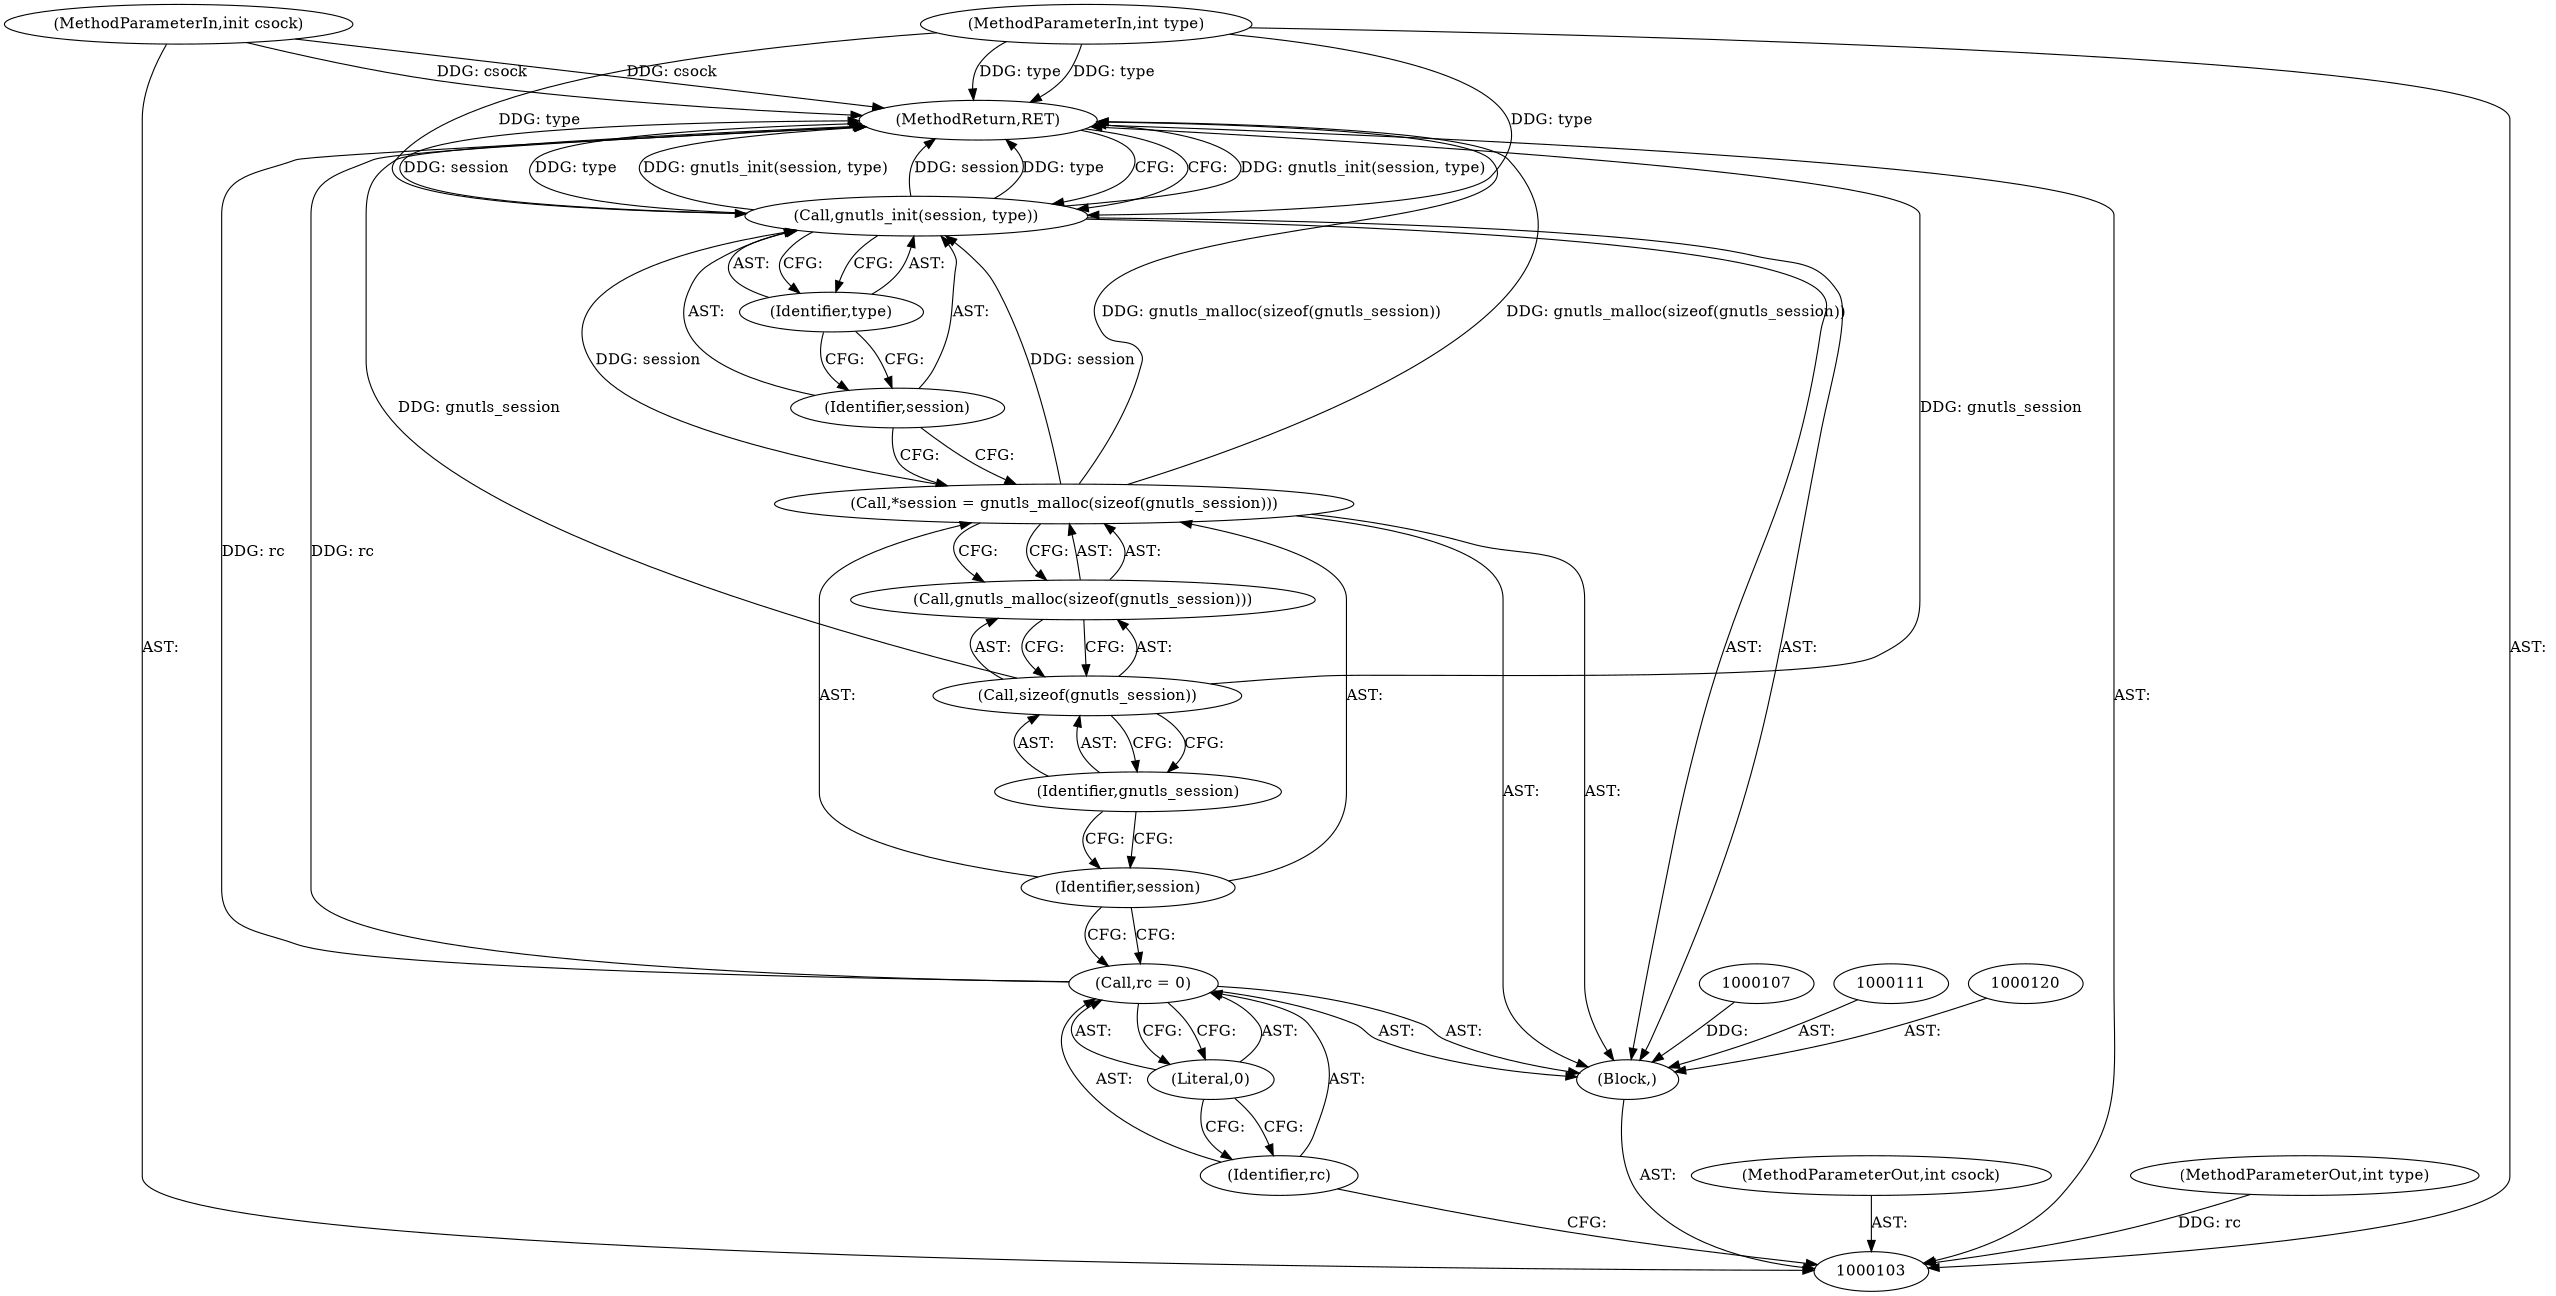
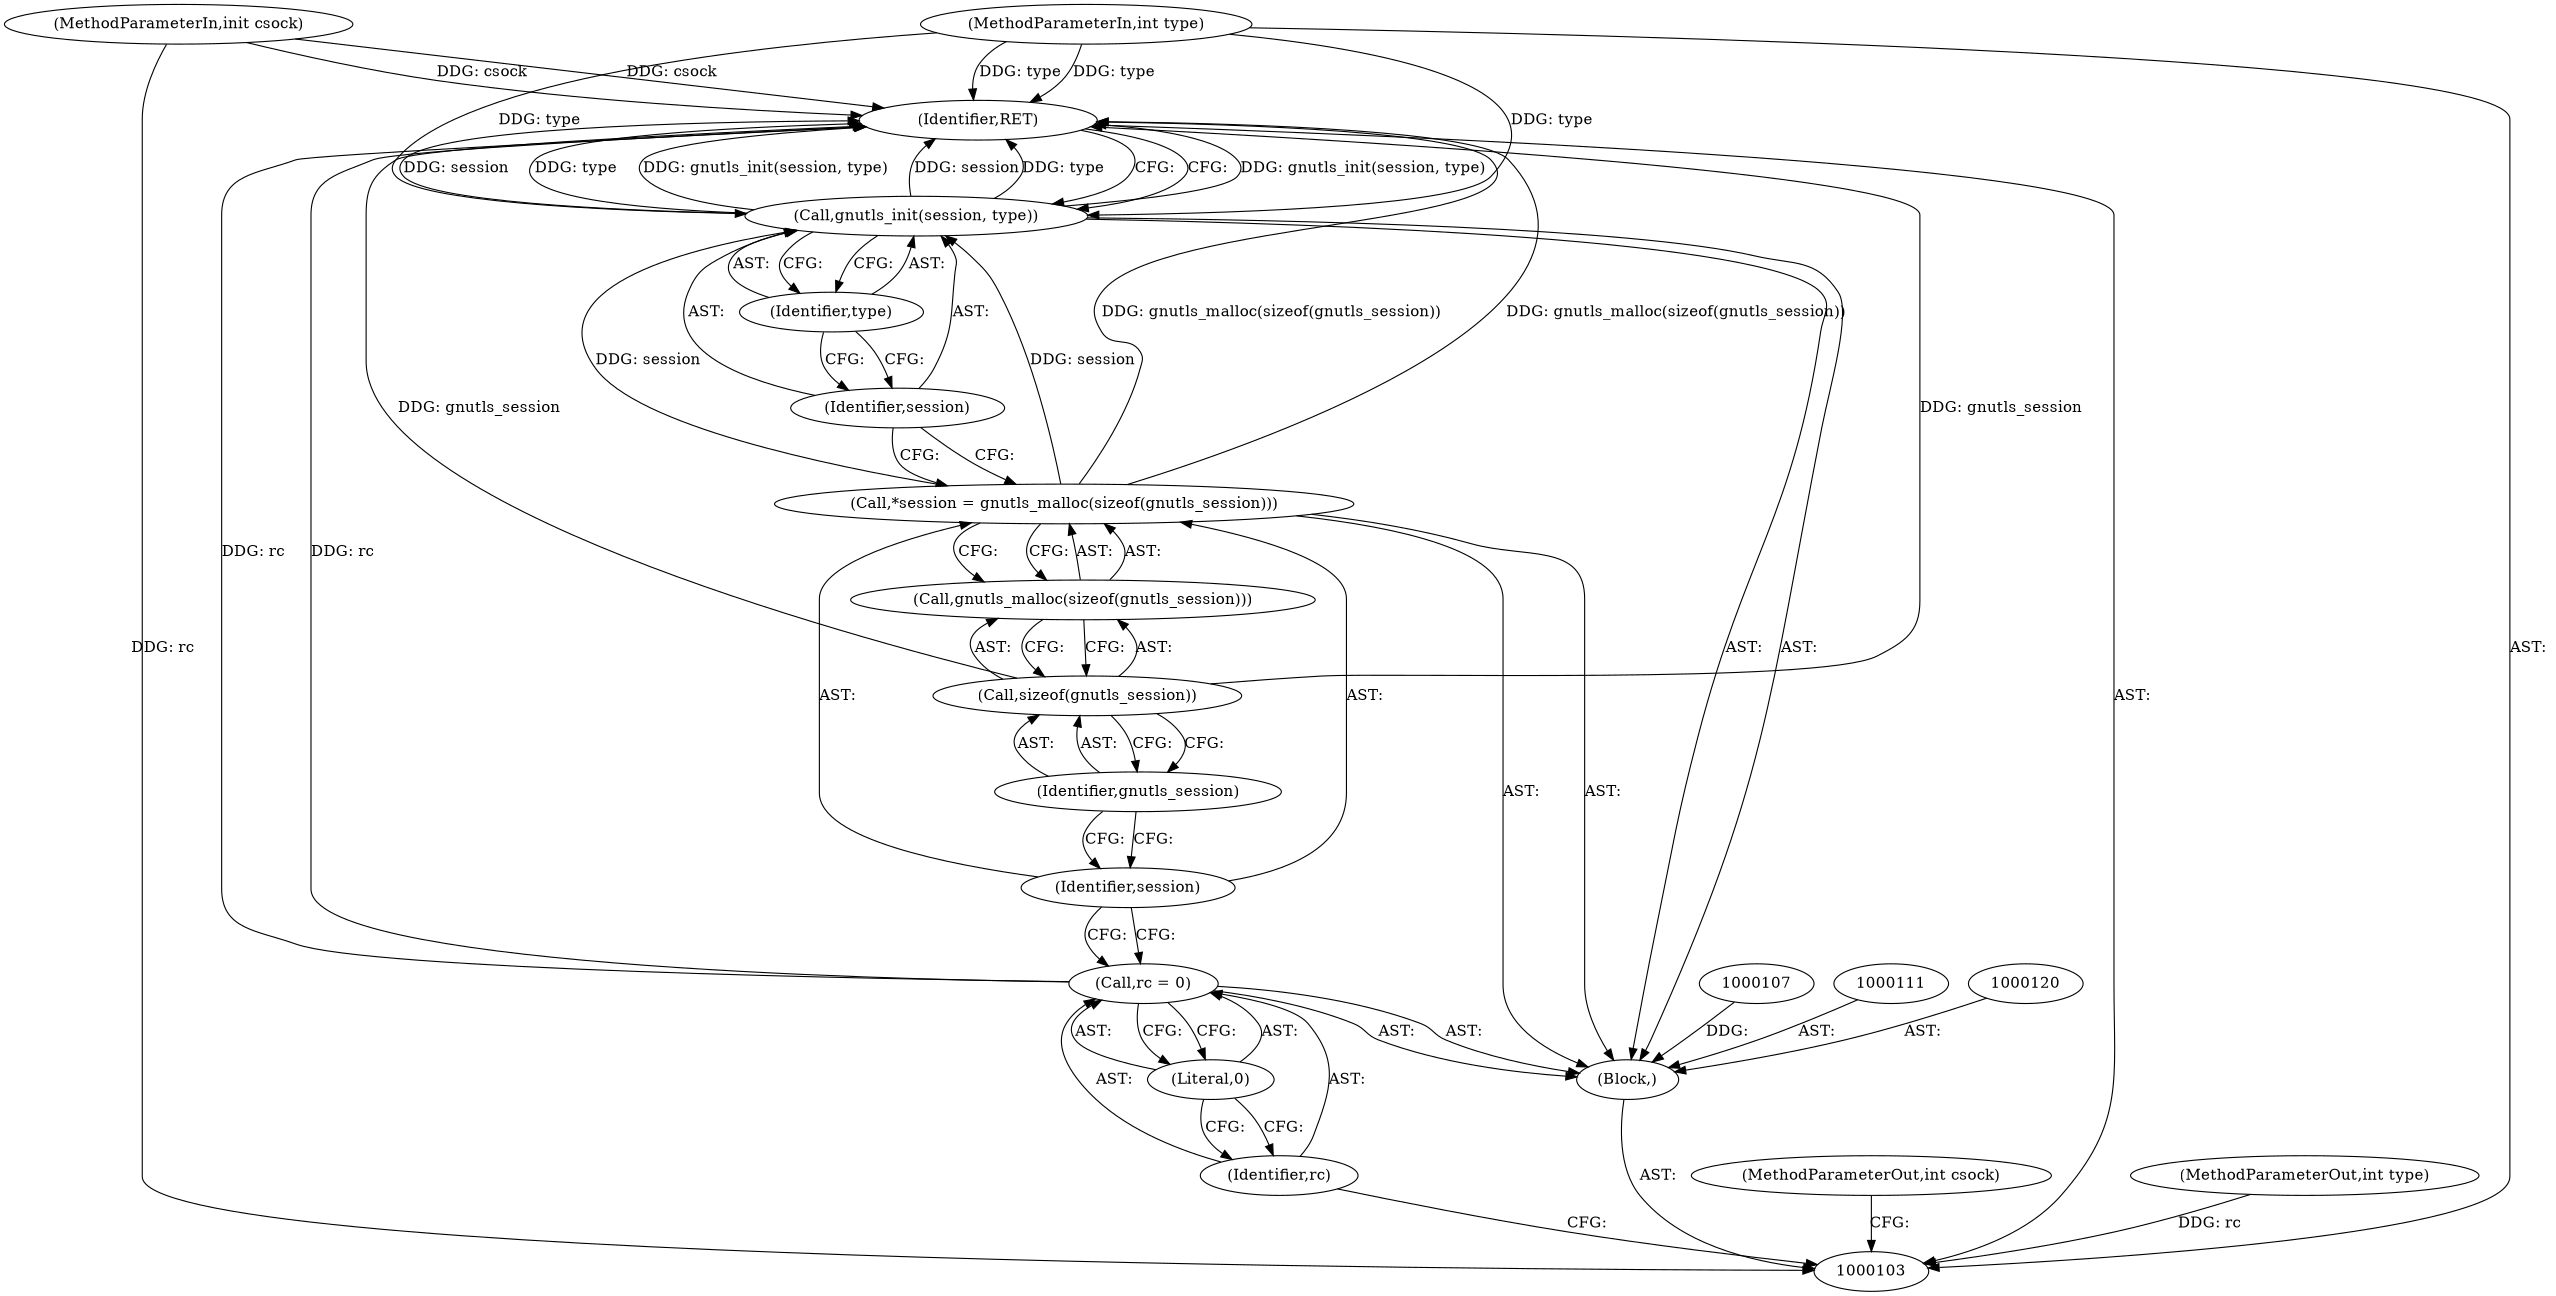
node "(MethodReturn,RET)": label "(MethodReturn,RET)" -> "(Identifier,RET)"
edge "(MethodParameterIn,init csock)" -> "1000103": label "AST: " -> "DDG: rc"
edge "(MethodParameterOut,int csock)" -> "1000103": label "AST: " -> "CFG: "
